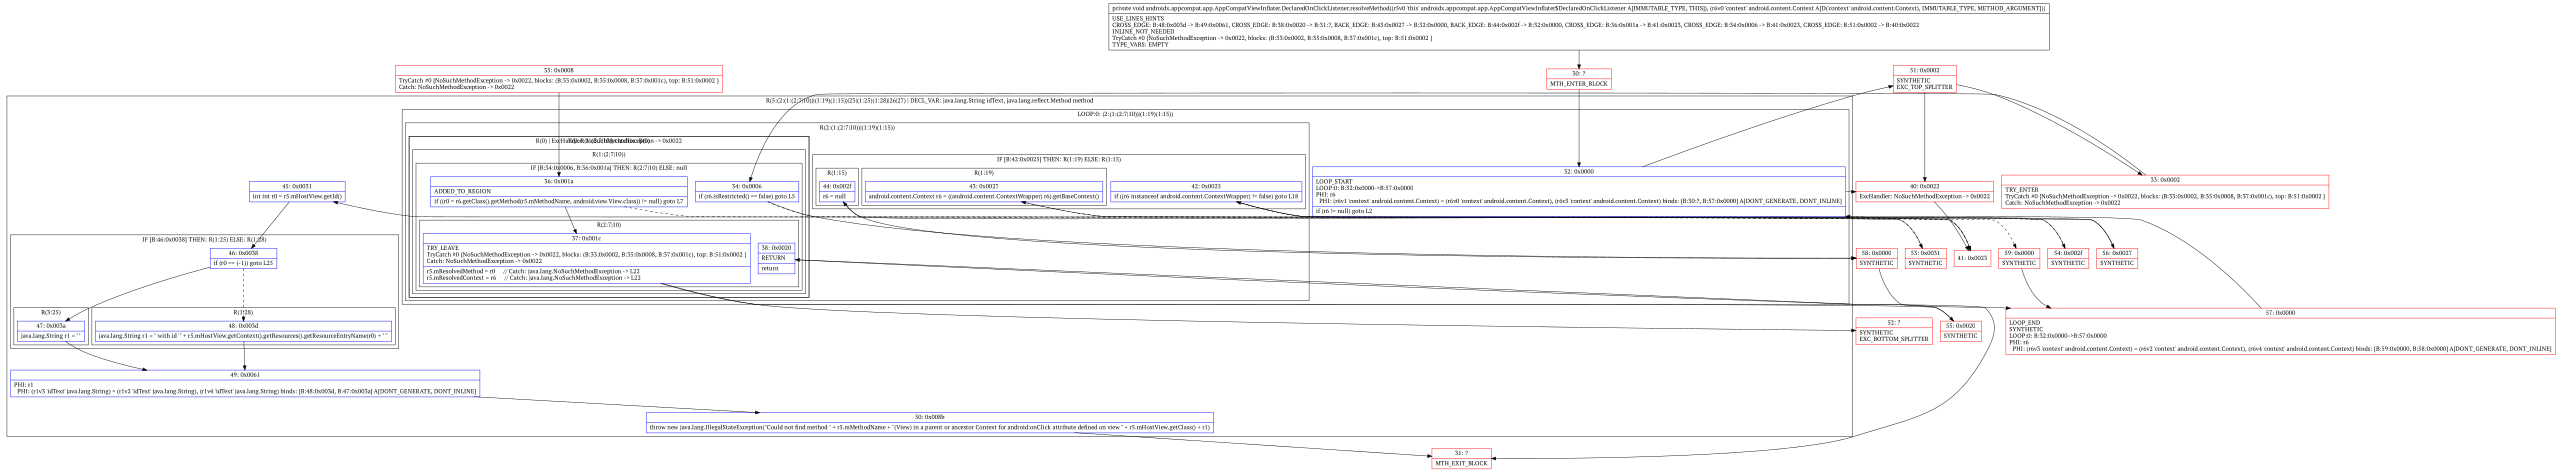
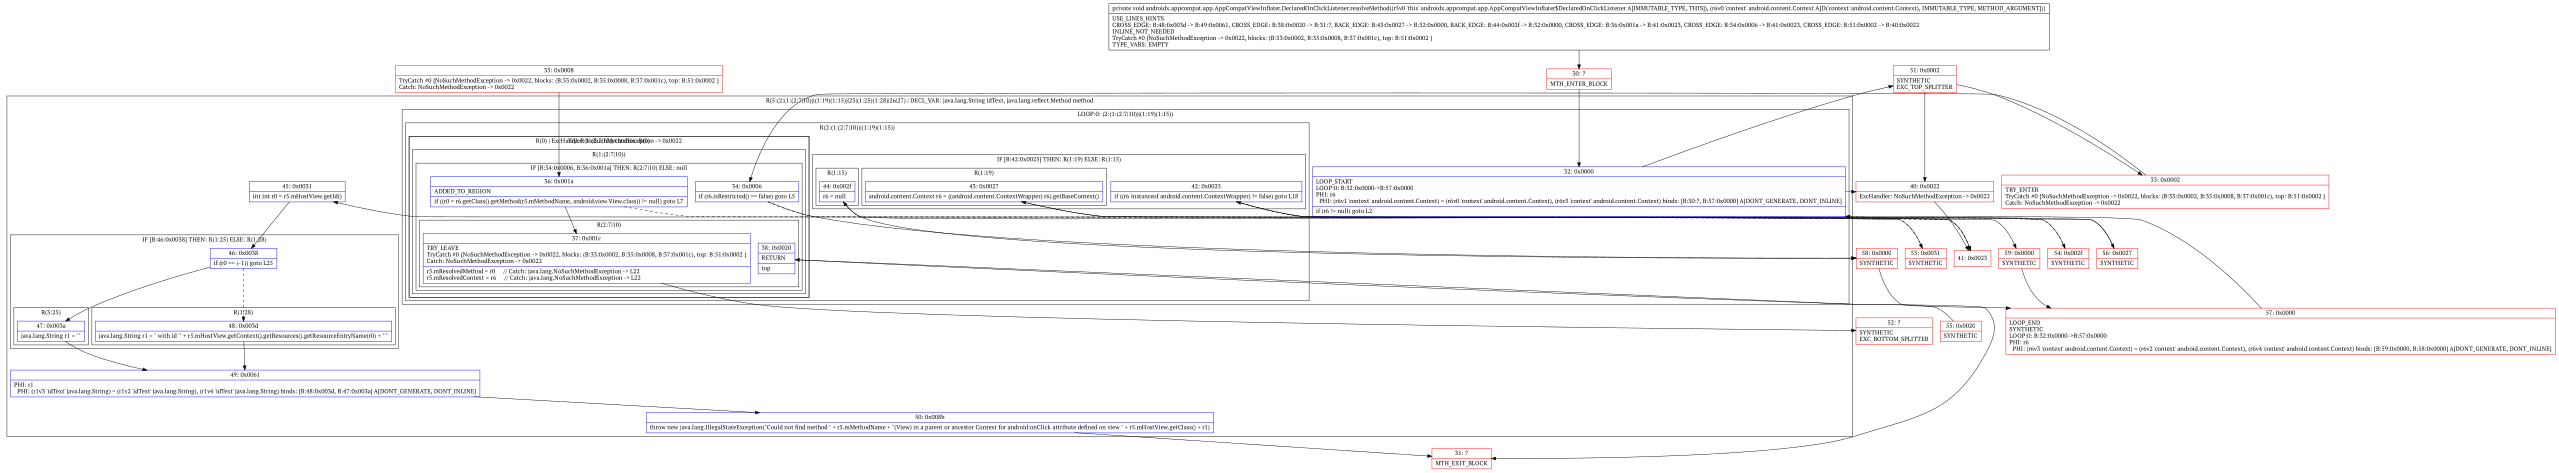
edge "43: 0x0027" -> "59: 0x0000": style dashed -> solid
node "38: 0x0020": text "return" -> "top"
edge "37: 0x001c" -> "55: 0x0020": removed
